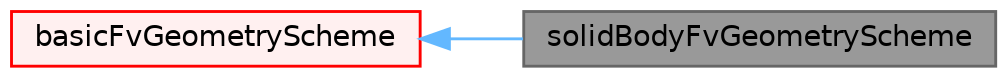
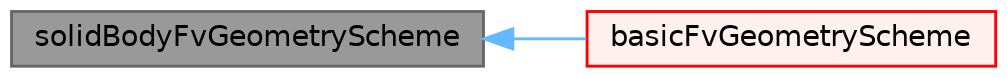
edge "solidBodyFvGeometryScheme" -> "basicFvGeometryScheme": reversed
